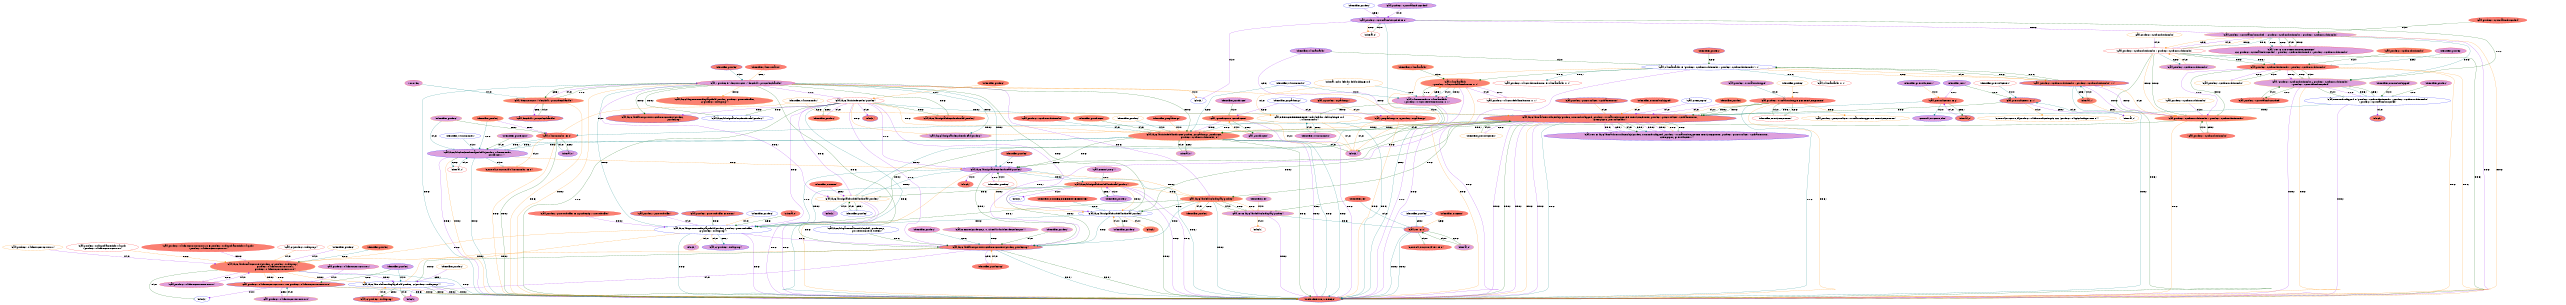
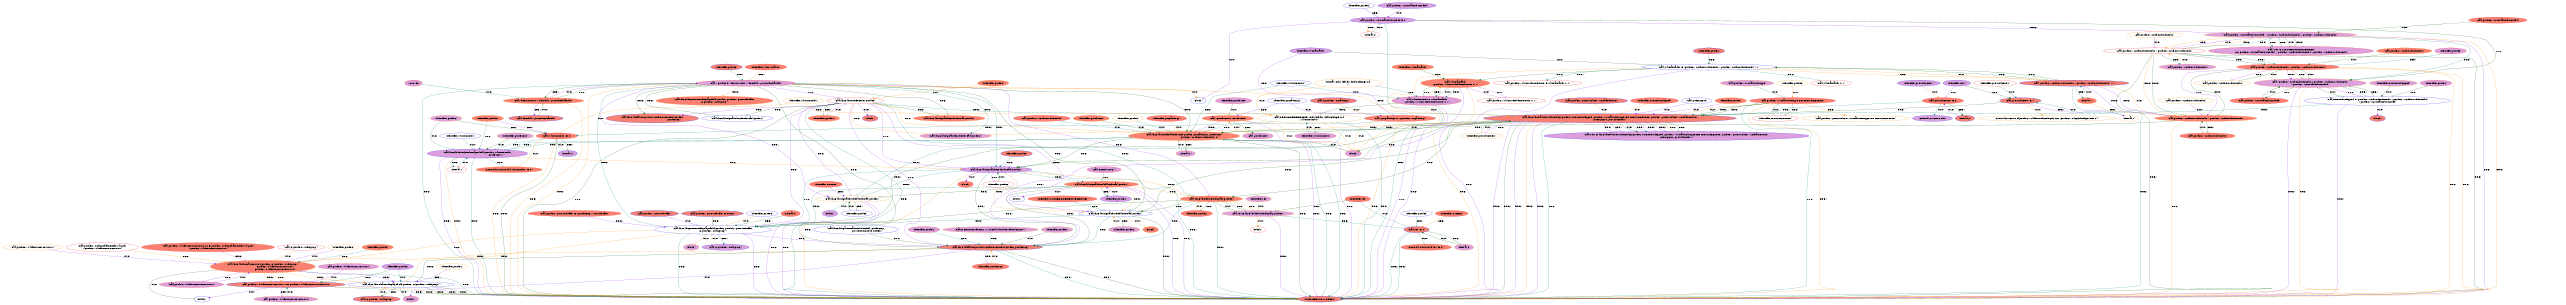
edge "(Call,ih264d_init_decoder(ps_dec))" -> "(Call,ih264d_deblock_display(ps_dec))": added, label "DDG:"
